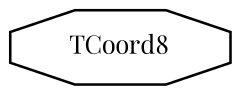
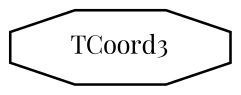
node "TCoord8": label "TCoord8" -> "TCoord3"
